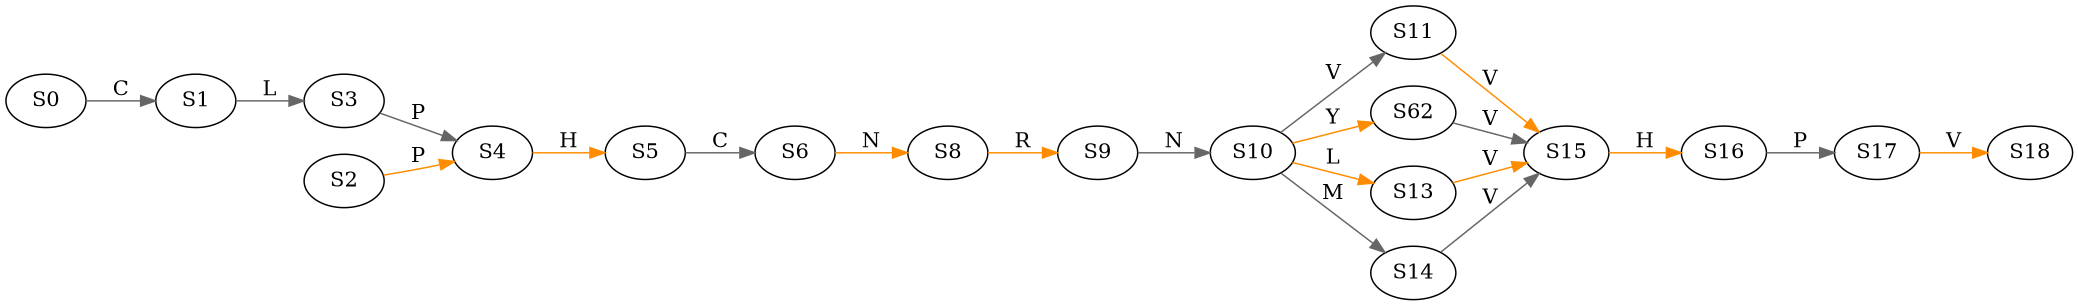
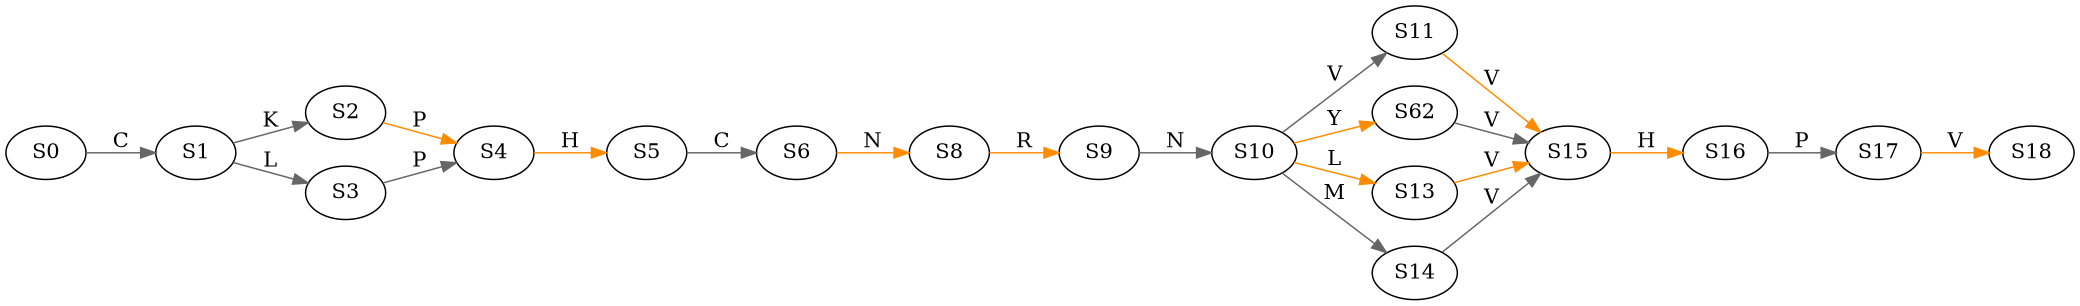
edge "S1" -> "S2": added, label "K"
